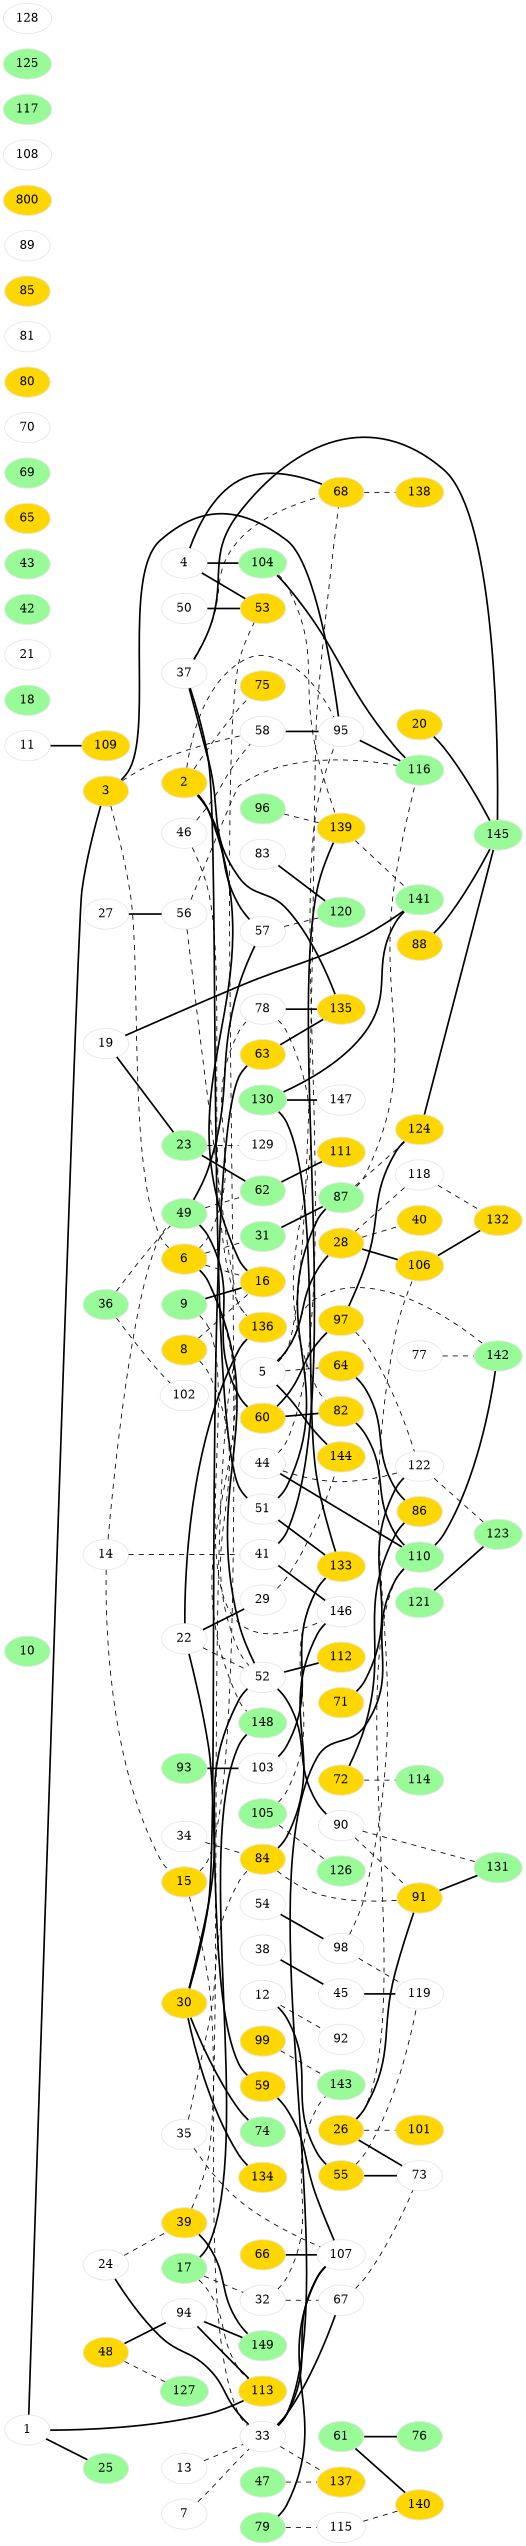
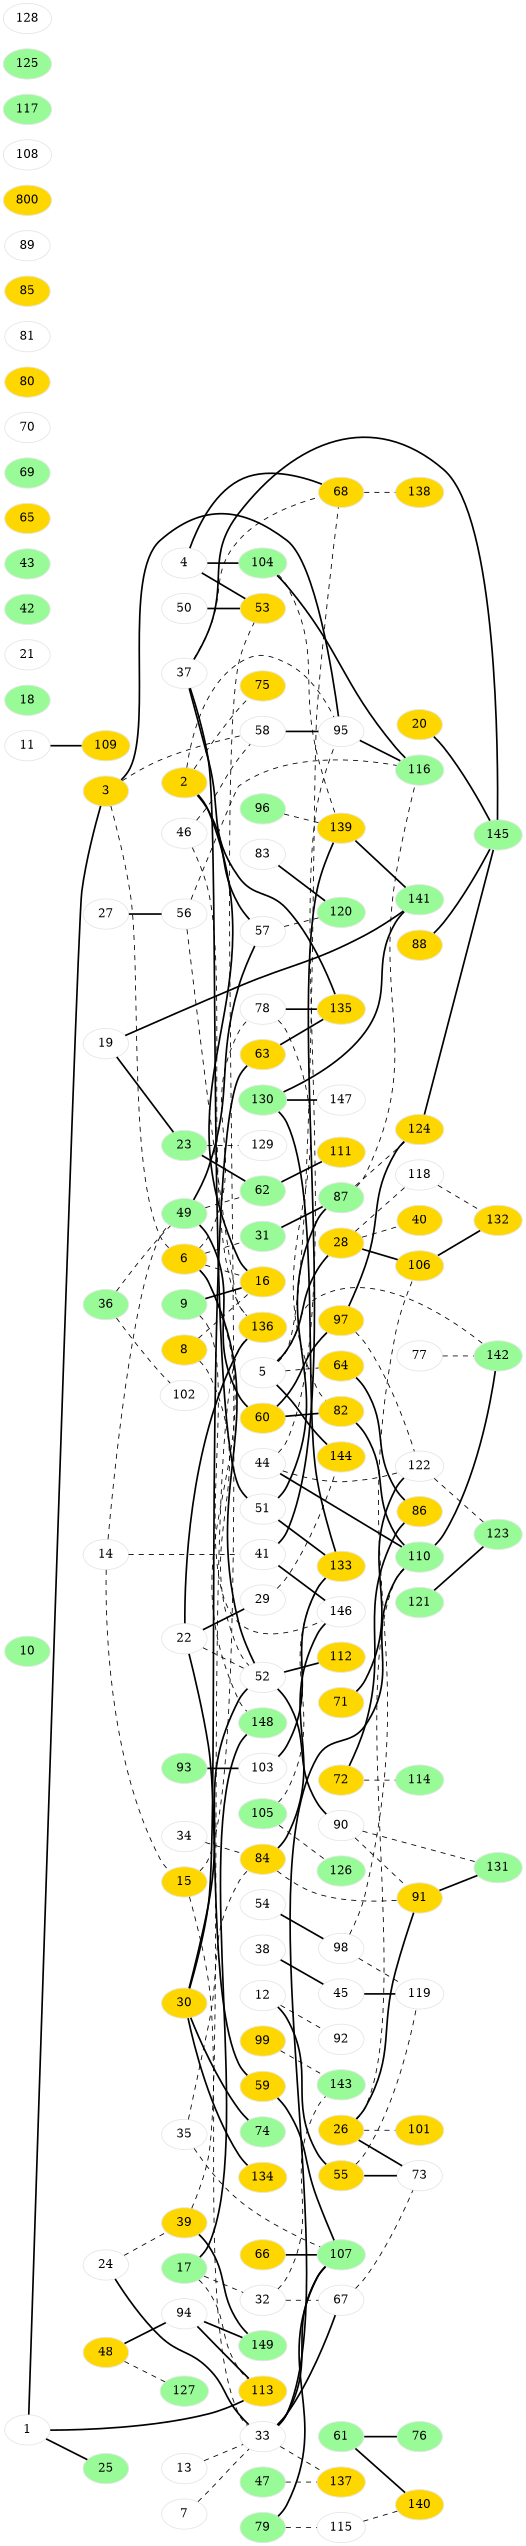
edge "139" -- "141": style dashed -> bold
node "107": fillcolor white -> palegreen
